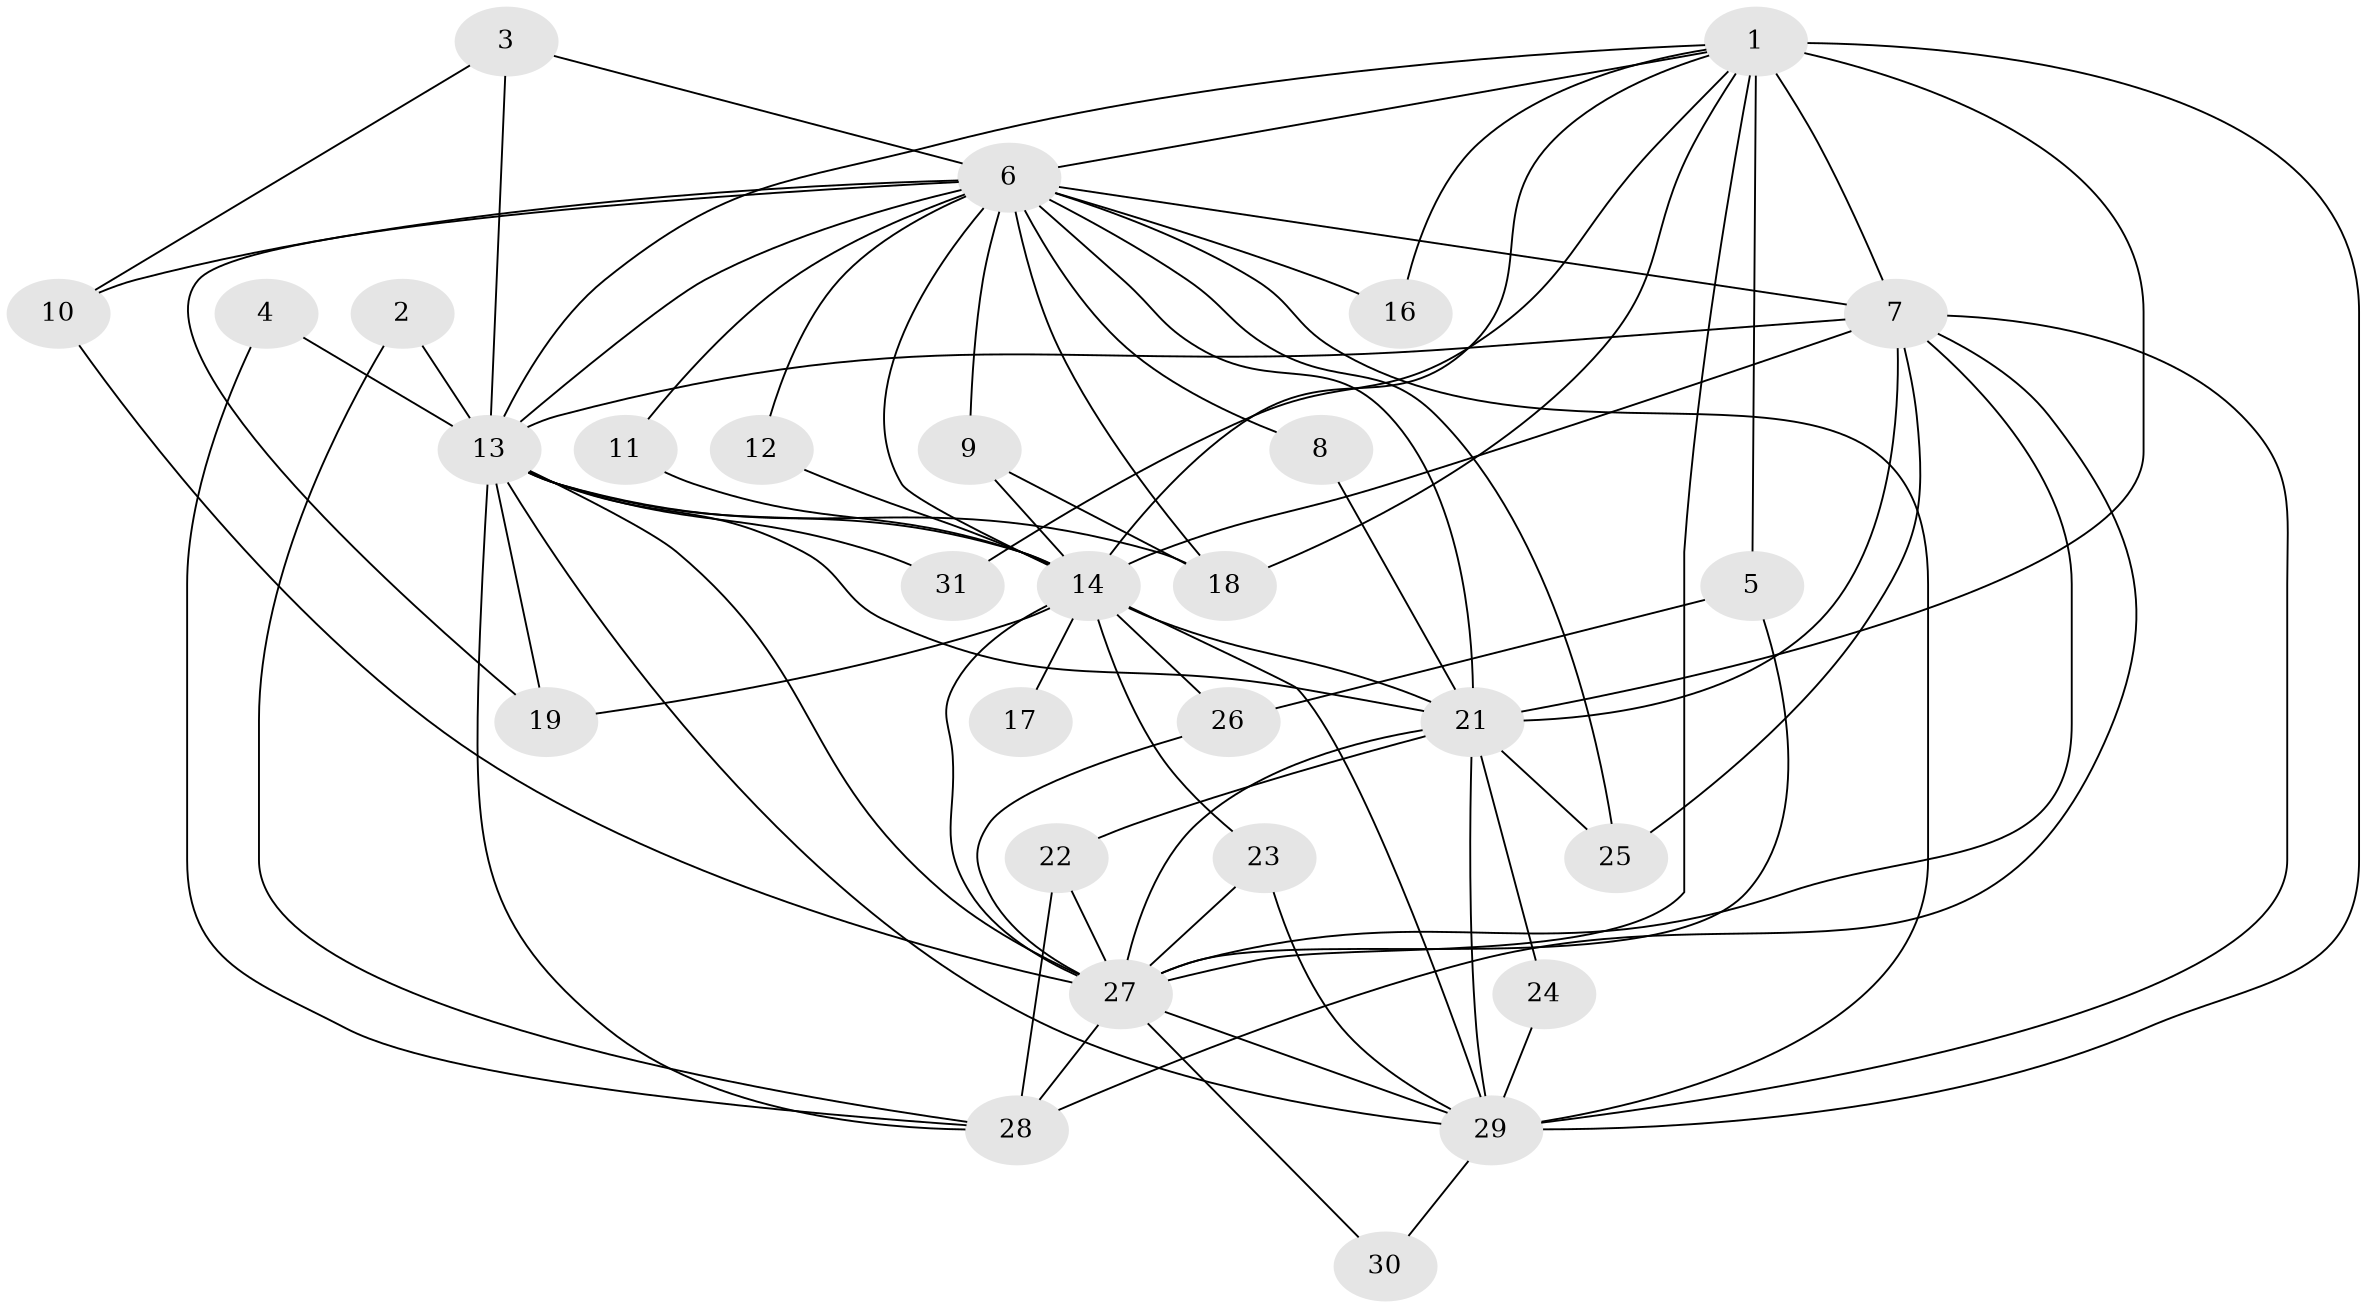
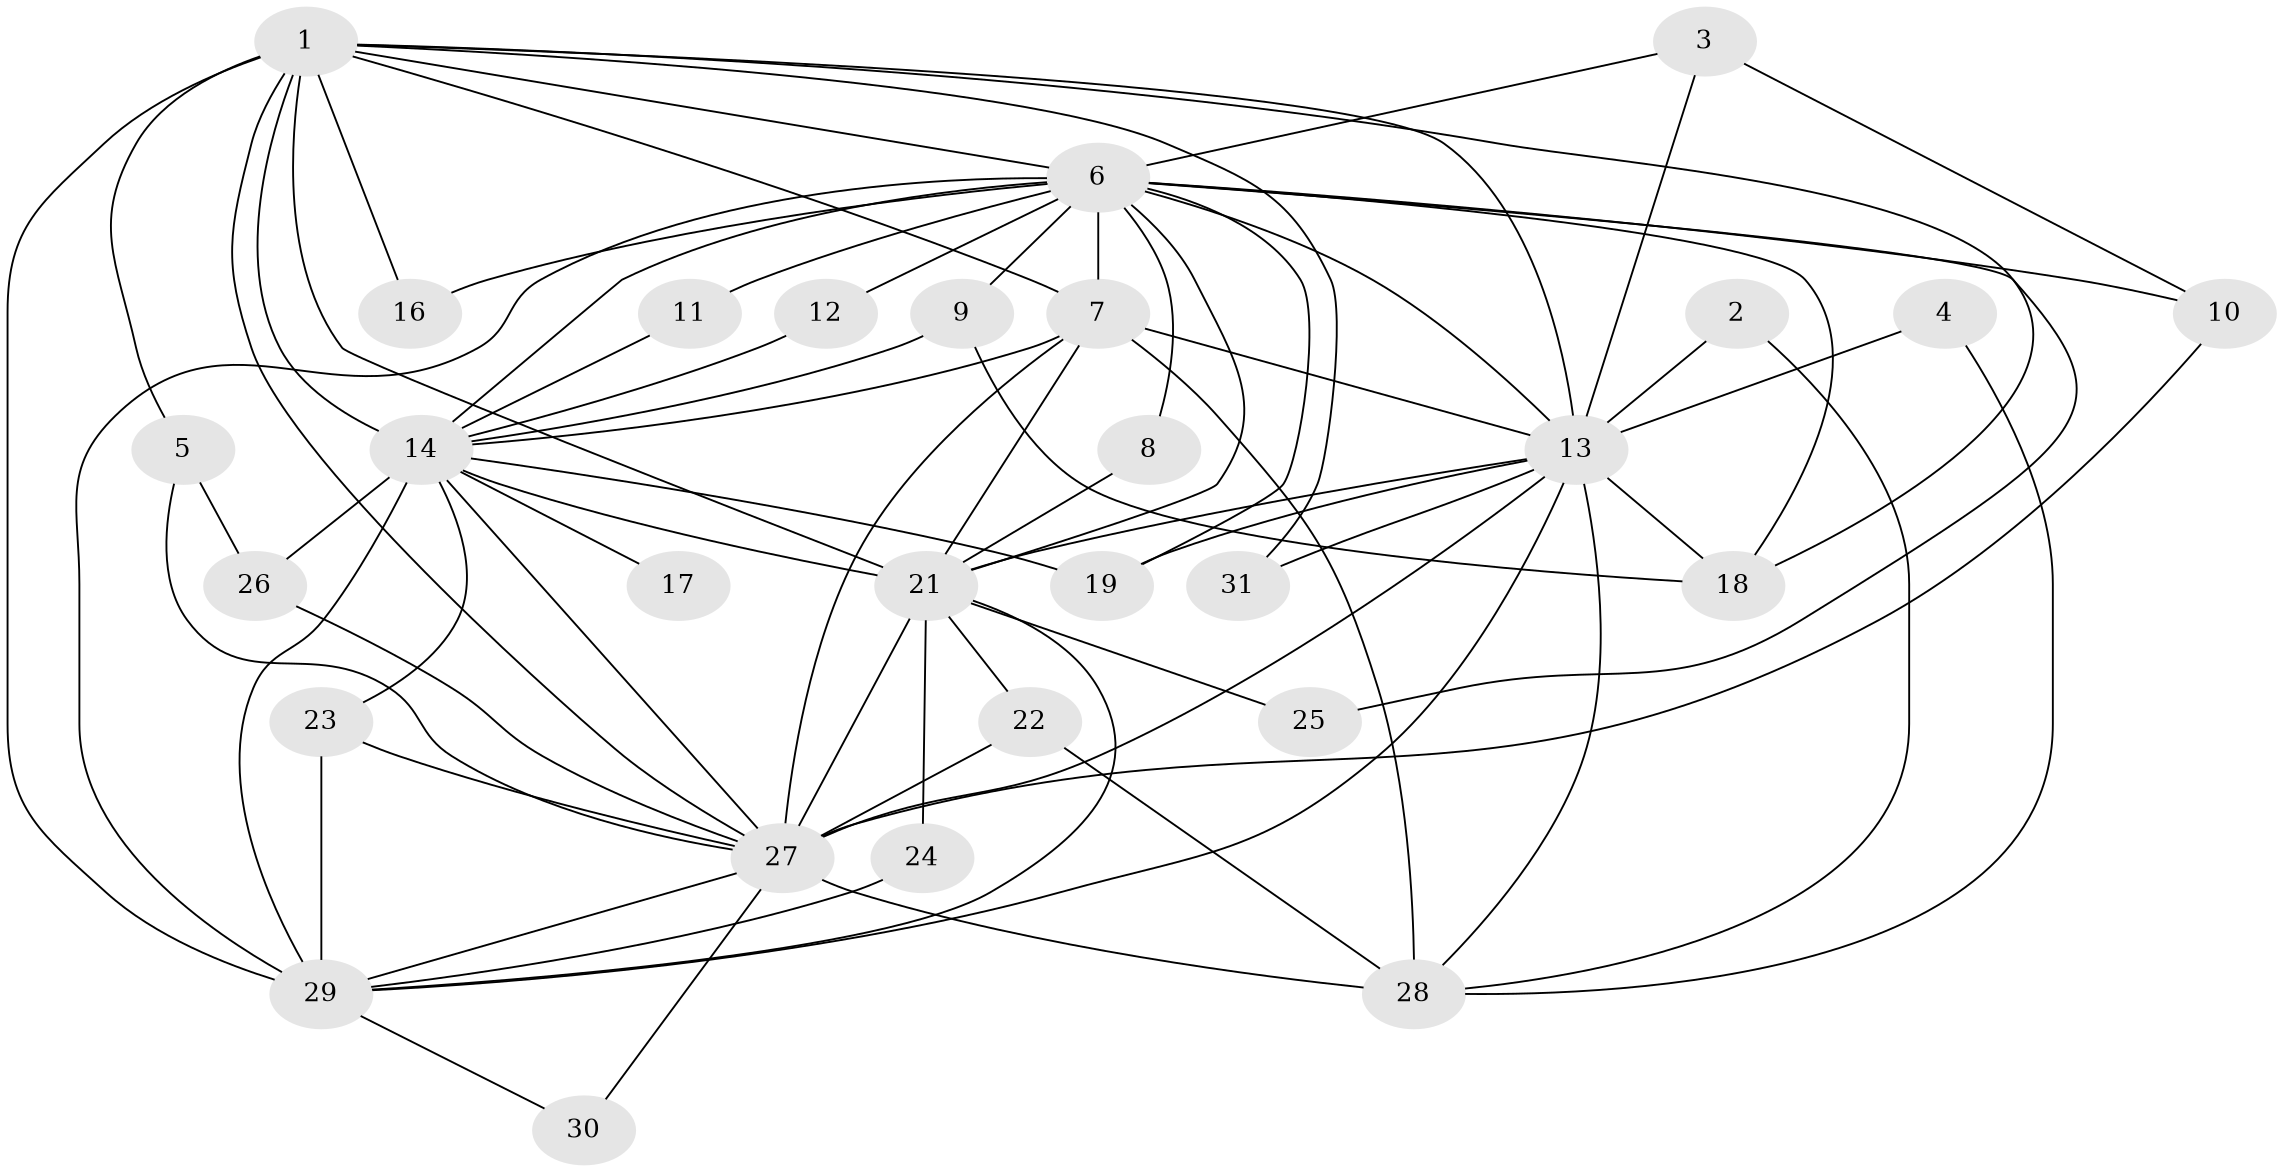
edge "13" -- "14": removed
edge "7" -- "25": removed
edge "7" -- "29": removed
